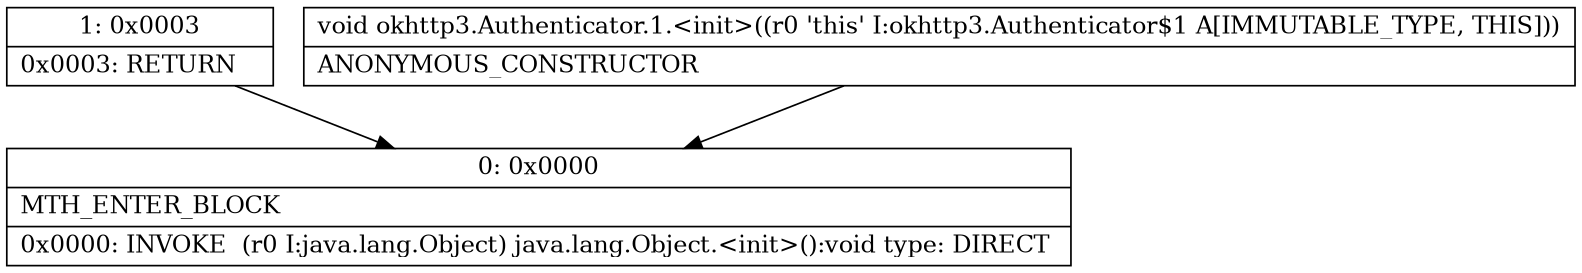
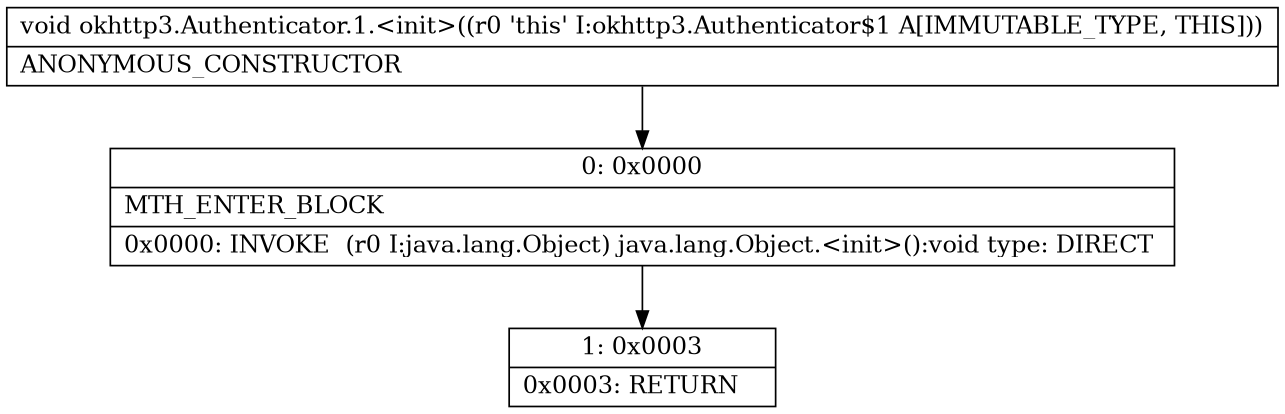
edge "1: 0x0003" -> "0: 0x0000": reversed
